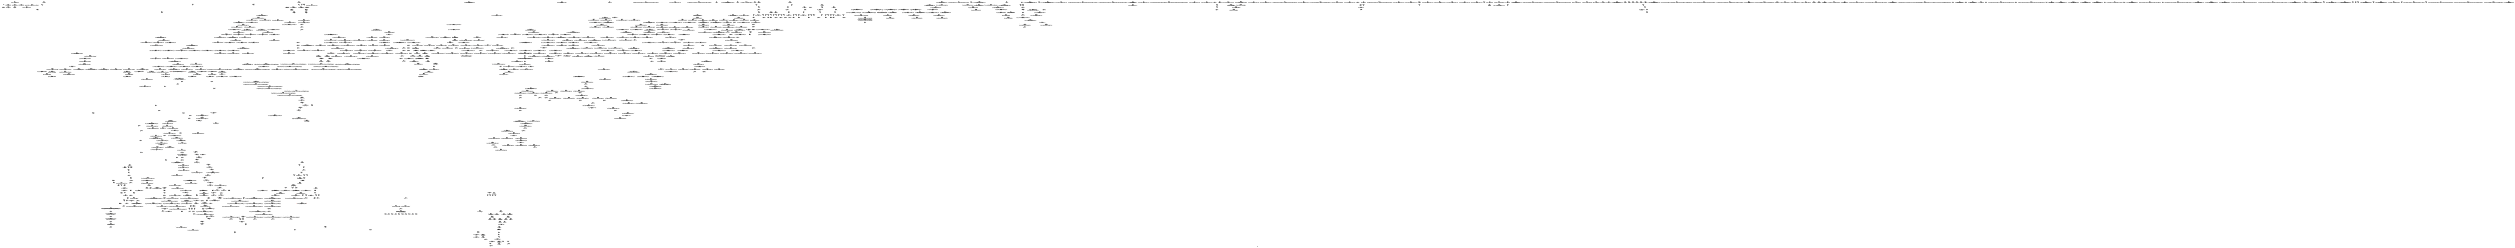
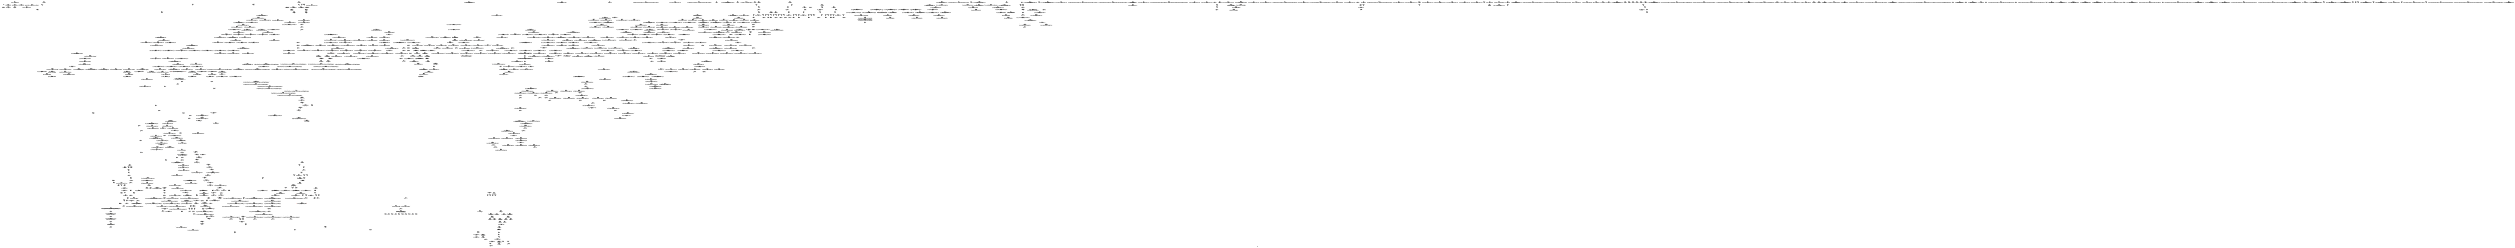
node "NodeID: 584": added
